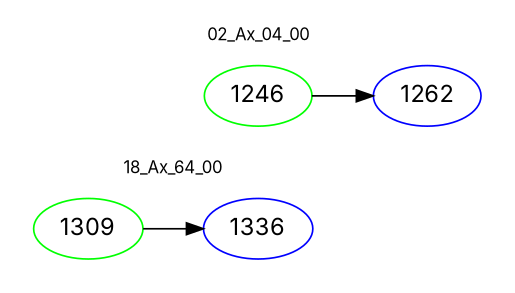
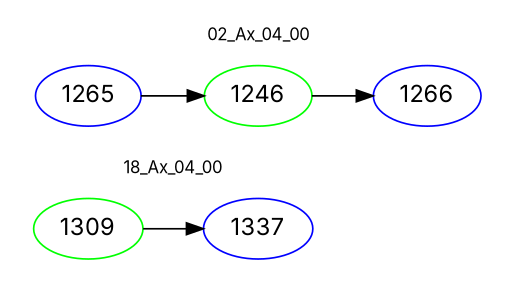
node "1265": added
node "1262": label "1262" -> "1266"
cluster "18_Ax_64_00": label "18_Ax_64_00" -> "18_Ax_04_00"
node "1336": label "1336" -> "1337"
